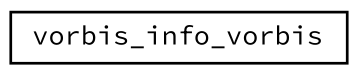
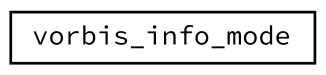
node "vorbis_info_vorbis": label "vorbis_info_vorbis" -> "vorbis_info_mode"
